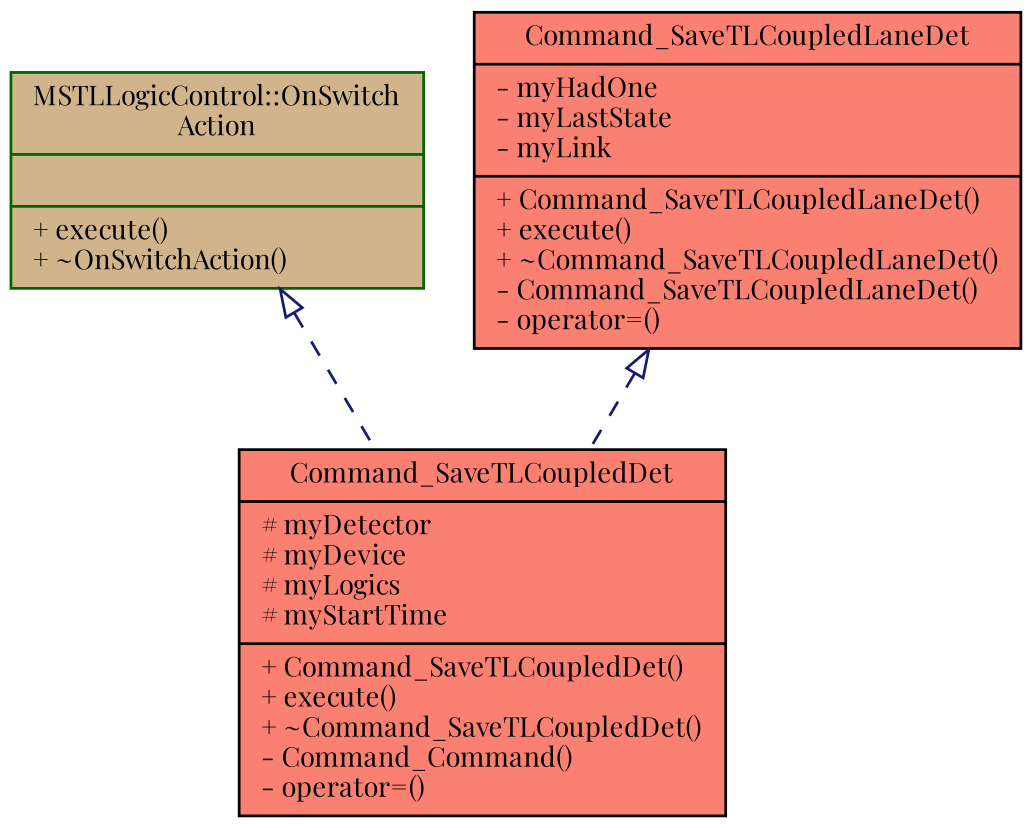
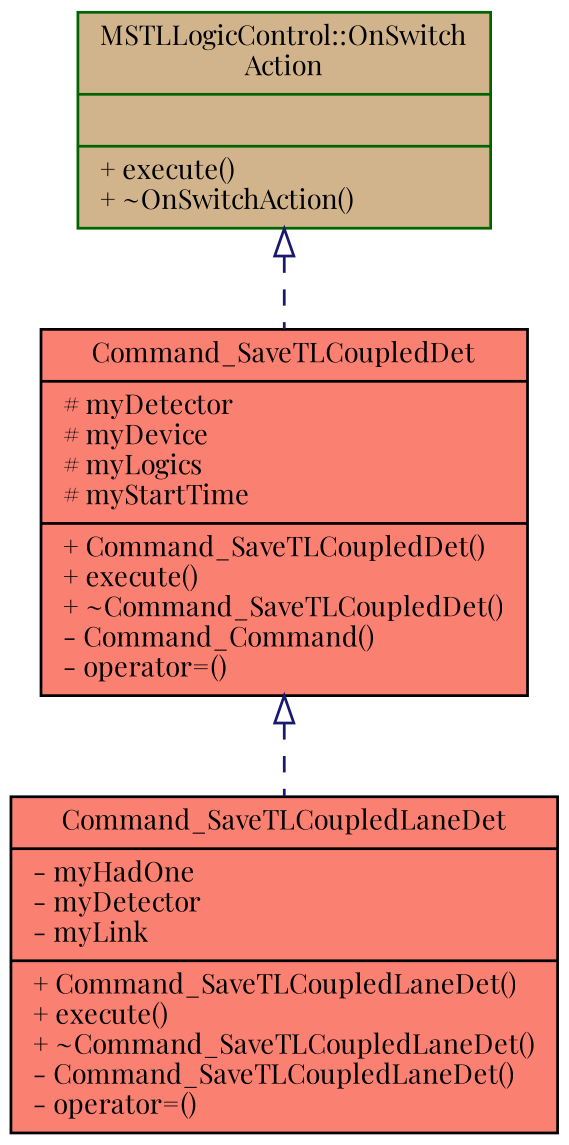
node "Command_SaveTLCoupledLaneDet": text "- myLastState" -> "- myDetector"
edge "Command_SaveTLCoupledDet" -> "Command_SaveTLCoupledLaneDet": reversed
